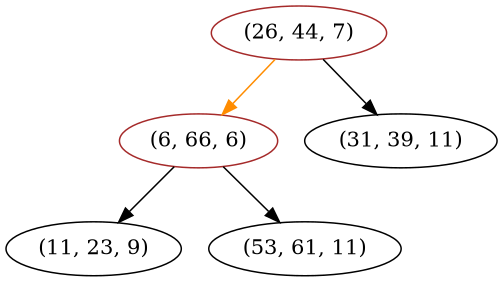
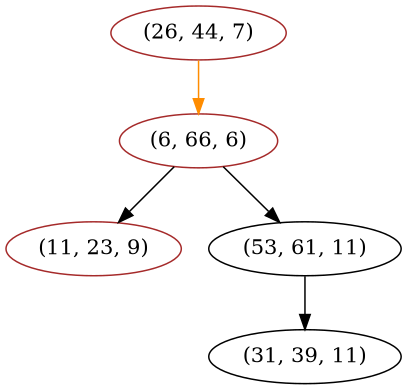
edge "(26, 44, 7)" -> "(31, 39, 11)": now "(53, 61, 11)" -> "(31, 39, 11)"
node "(11, 23, 9)": color black -> brown
